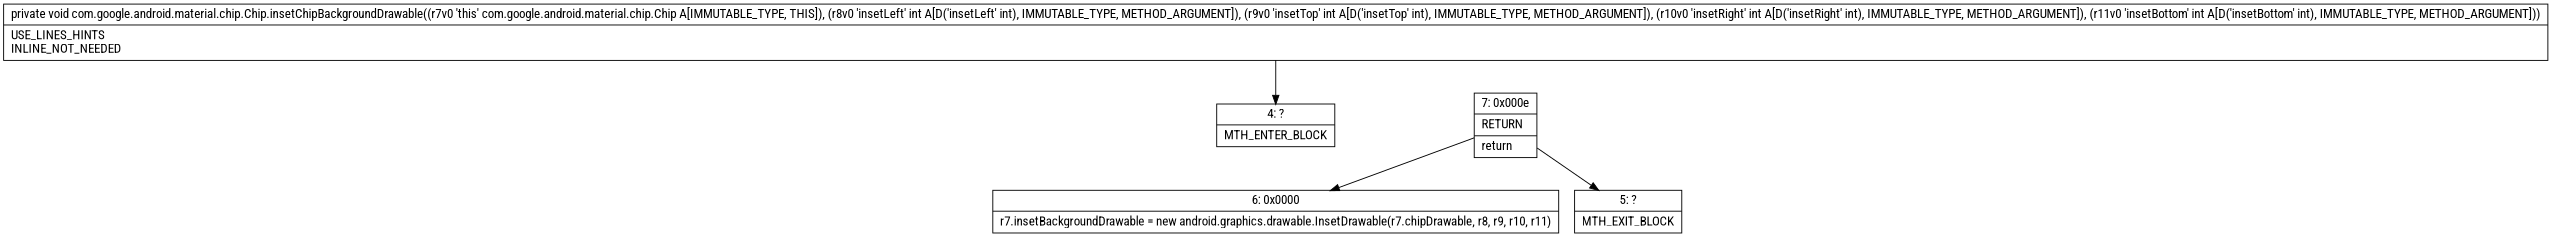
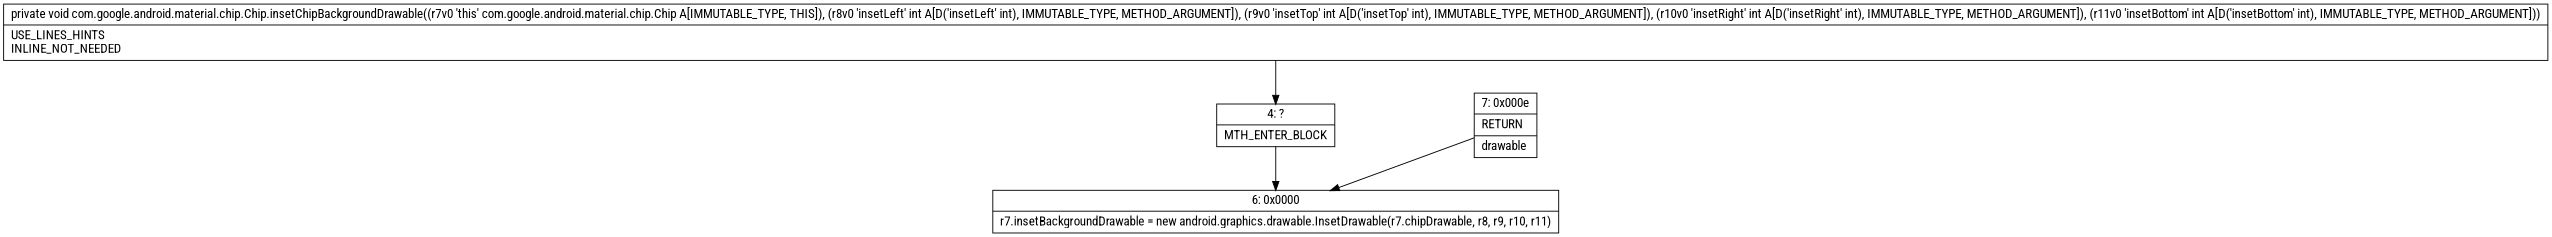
node "7: 0x000e": text "return" -> "drawable"
edge "4: ?" -> "6: 0x0000": added
node "5: ?": removed
